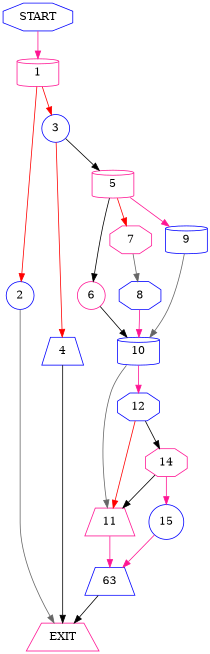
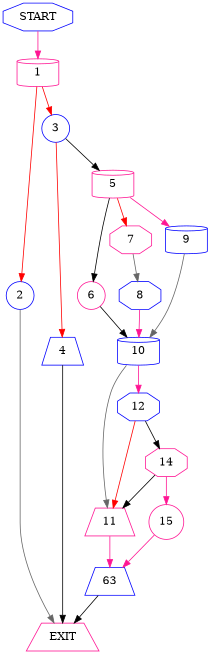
node "15": color blue -> deeppink
